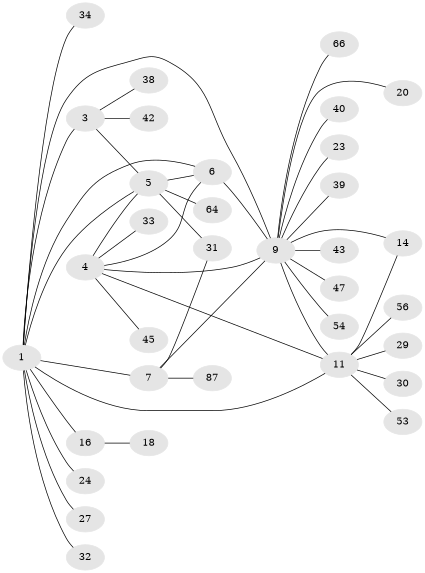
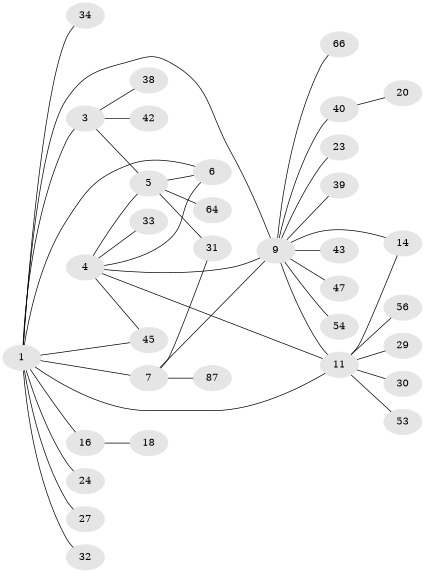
edge "20" -- "9": now "20" -- "40"
edge "6" -- "9": removed
edge "5" -- "1": now "45" -- "1"
